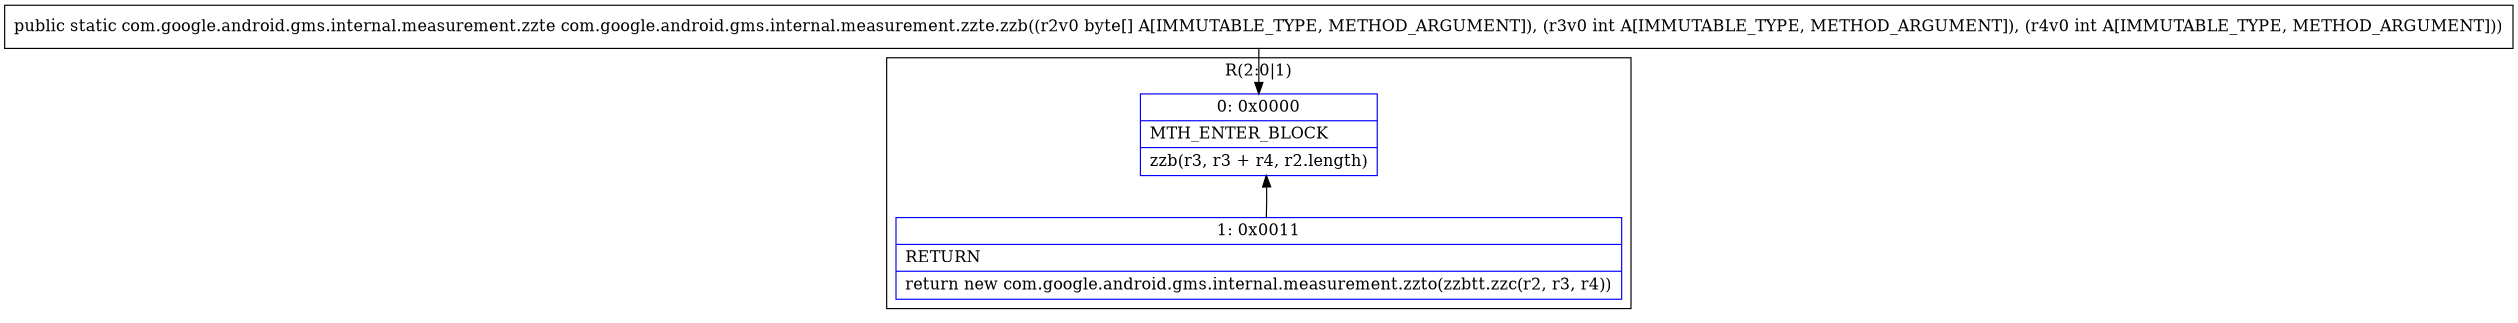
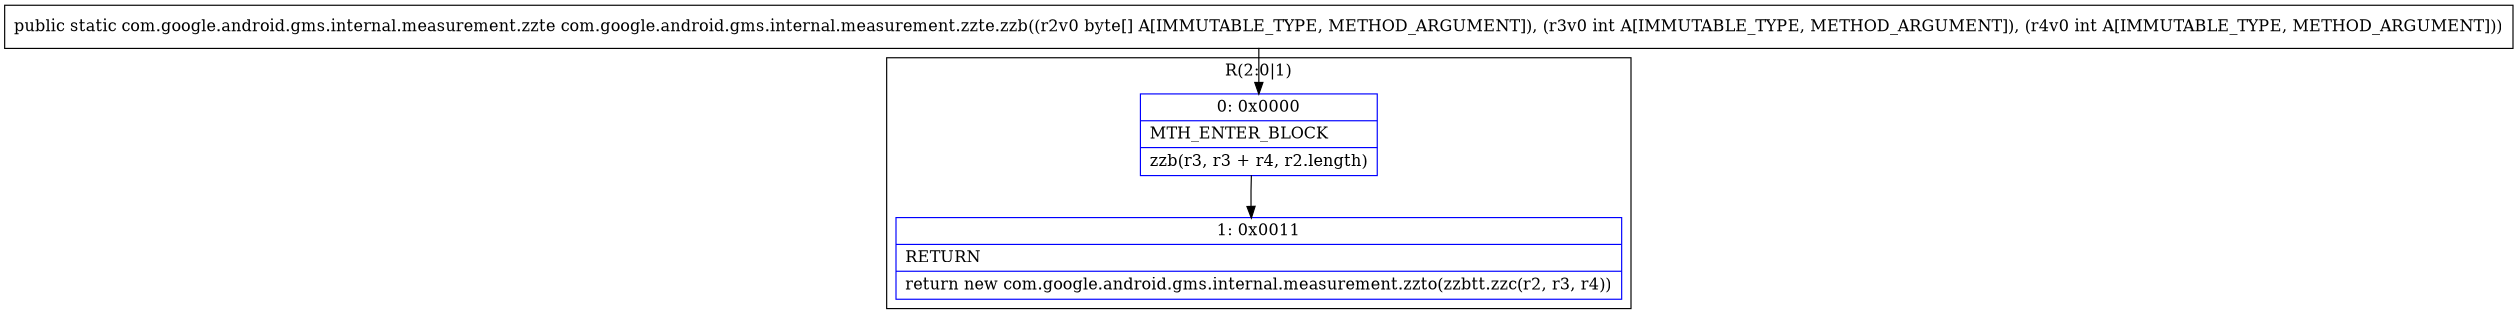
edge "1: 0x0011" -> "0: 0x0000": reversed
